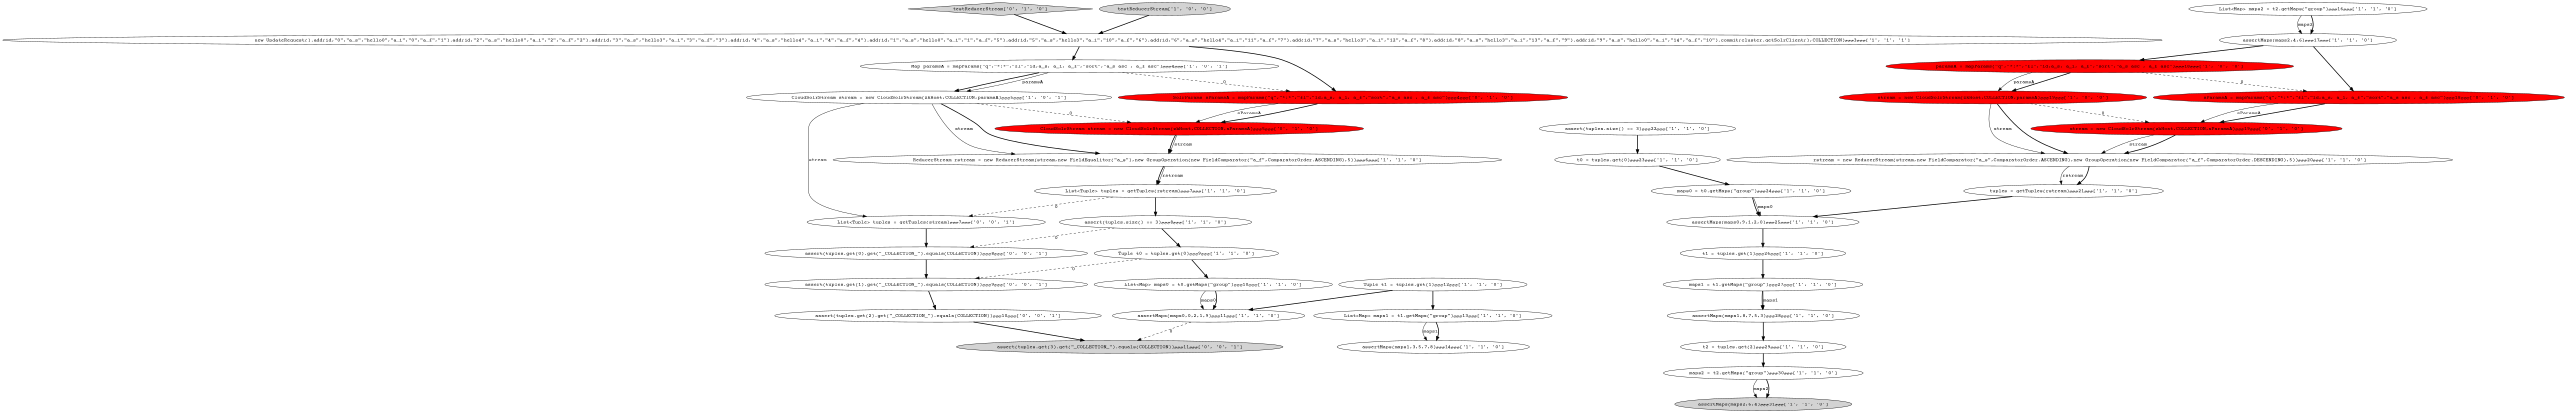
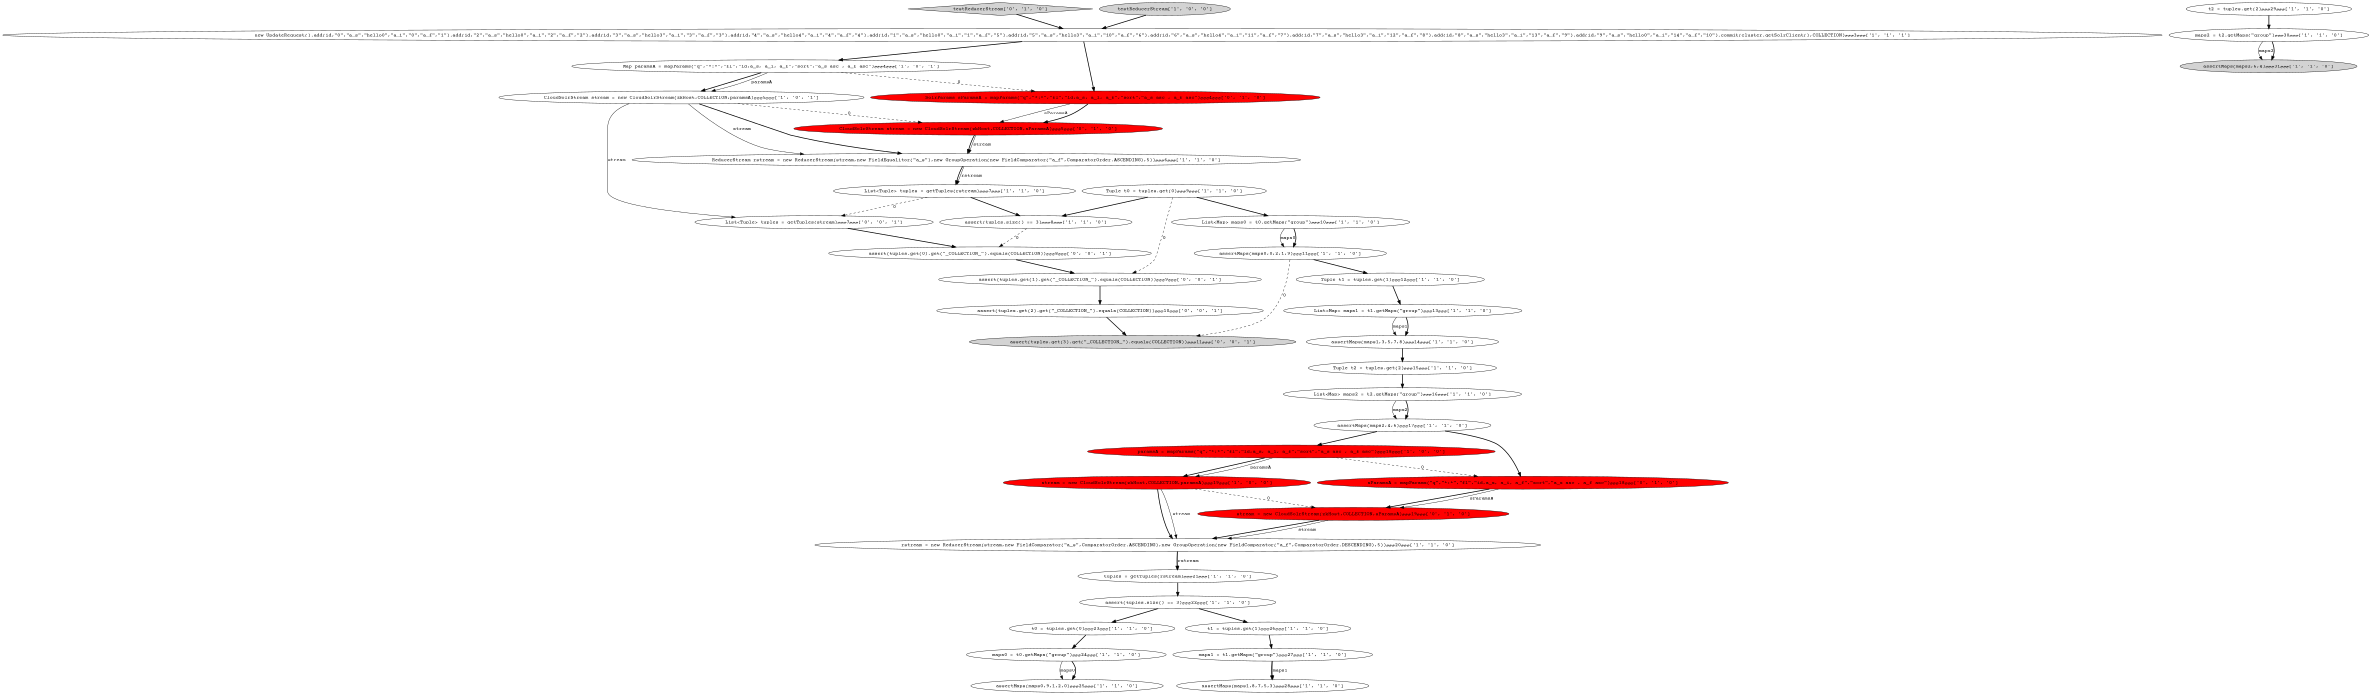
edge "tuples = getTuples(rstream)@@@21@@@['1', '1', '0']" -> "assertMaps(maps0,9,1,2,0)@@@25@@@['1', '1', '0']": now "tuples = getTuples(rstream)@@@21@@@['1', '1', '0']" -> "assert(tuples.size() == 3)@@@22@@@['1', '1', '0']"
edge "assert(tuples.size() == 3)@@@8@@@['1', '1', '0']" -> "Tuple t0 = tuples.get(0)@@@9@@@['1', '1', '0']": reversed
edge "assertMaps(maps0,9,1,2,0)@@@25@@@['1', '1', '0']" -> "t1 = tuples.get(1)@@@26@@@['1', '1', '0']": now "assert(tuples.size() == 3)@@@22@@@['1', '1', '0']" -> "t1 = tuples.get(1)@@@26@@@['1', '1', '0']"
edge "Tuple t1 = tuples.get(1)@@@12@@@['1', '1', '0']" -> "assertMaps(maps0,0,2,1,9)@@@11@@@['1', '1', '0']": reversed
edge "assertMaps(maps1,8,7,5,3)@@@28@@@['1', '1', '0']" -> "t2 = tuples.get(2)@@@29@@@['1', '1', '0']": removed
node "Tuple t2 = tuples.get(2)@@@15@@@['1', '1', '0']": added
